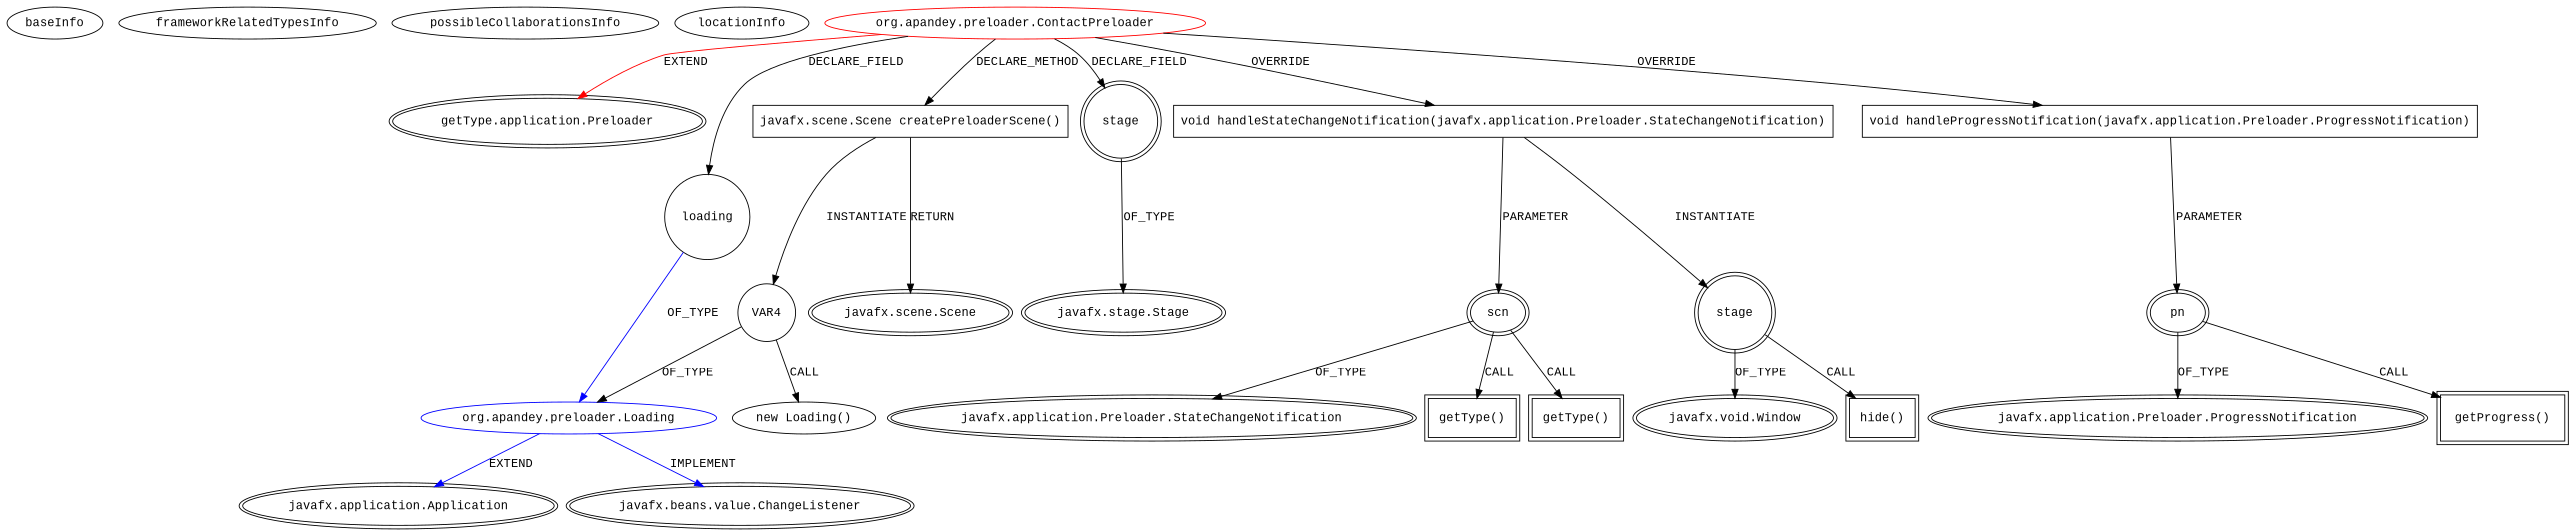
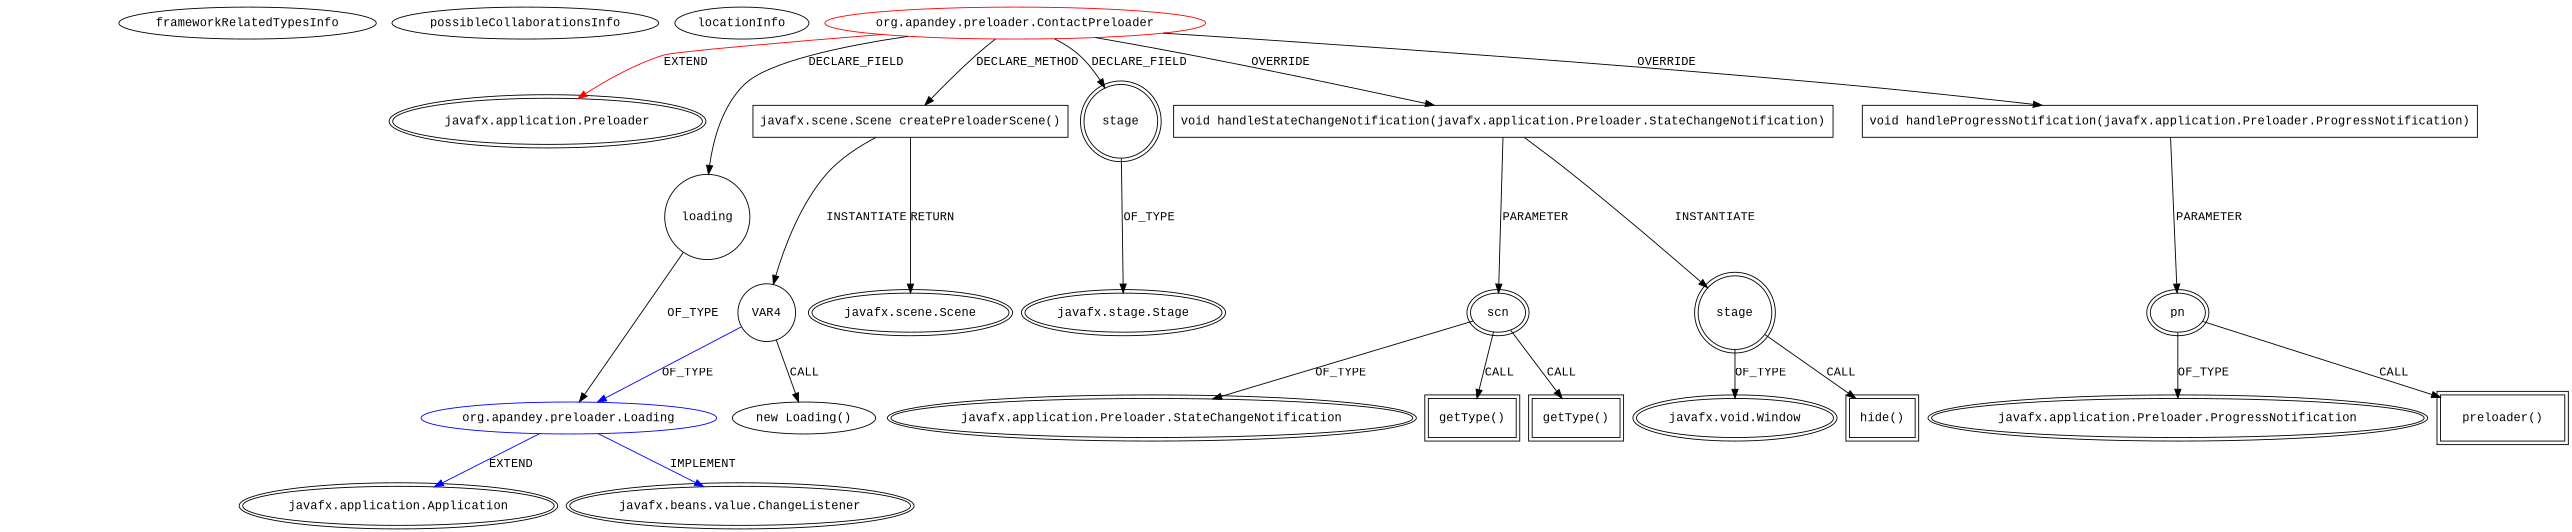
node "baseInfo": removed
node "getType.application.Preloader": label "getType.application.Preloader" -> "javafx.application.Preloader"
edge "loading" -> "org.apandey.preloader.Loading": color blue -> black
edge "VAR4" -> "org.apandey.preloader.Loading": color black -> blue
node "getProgress()": label "getProgress()" -> "preloader()"
